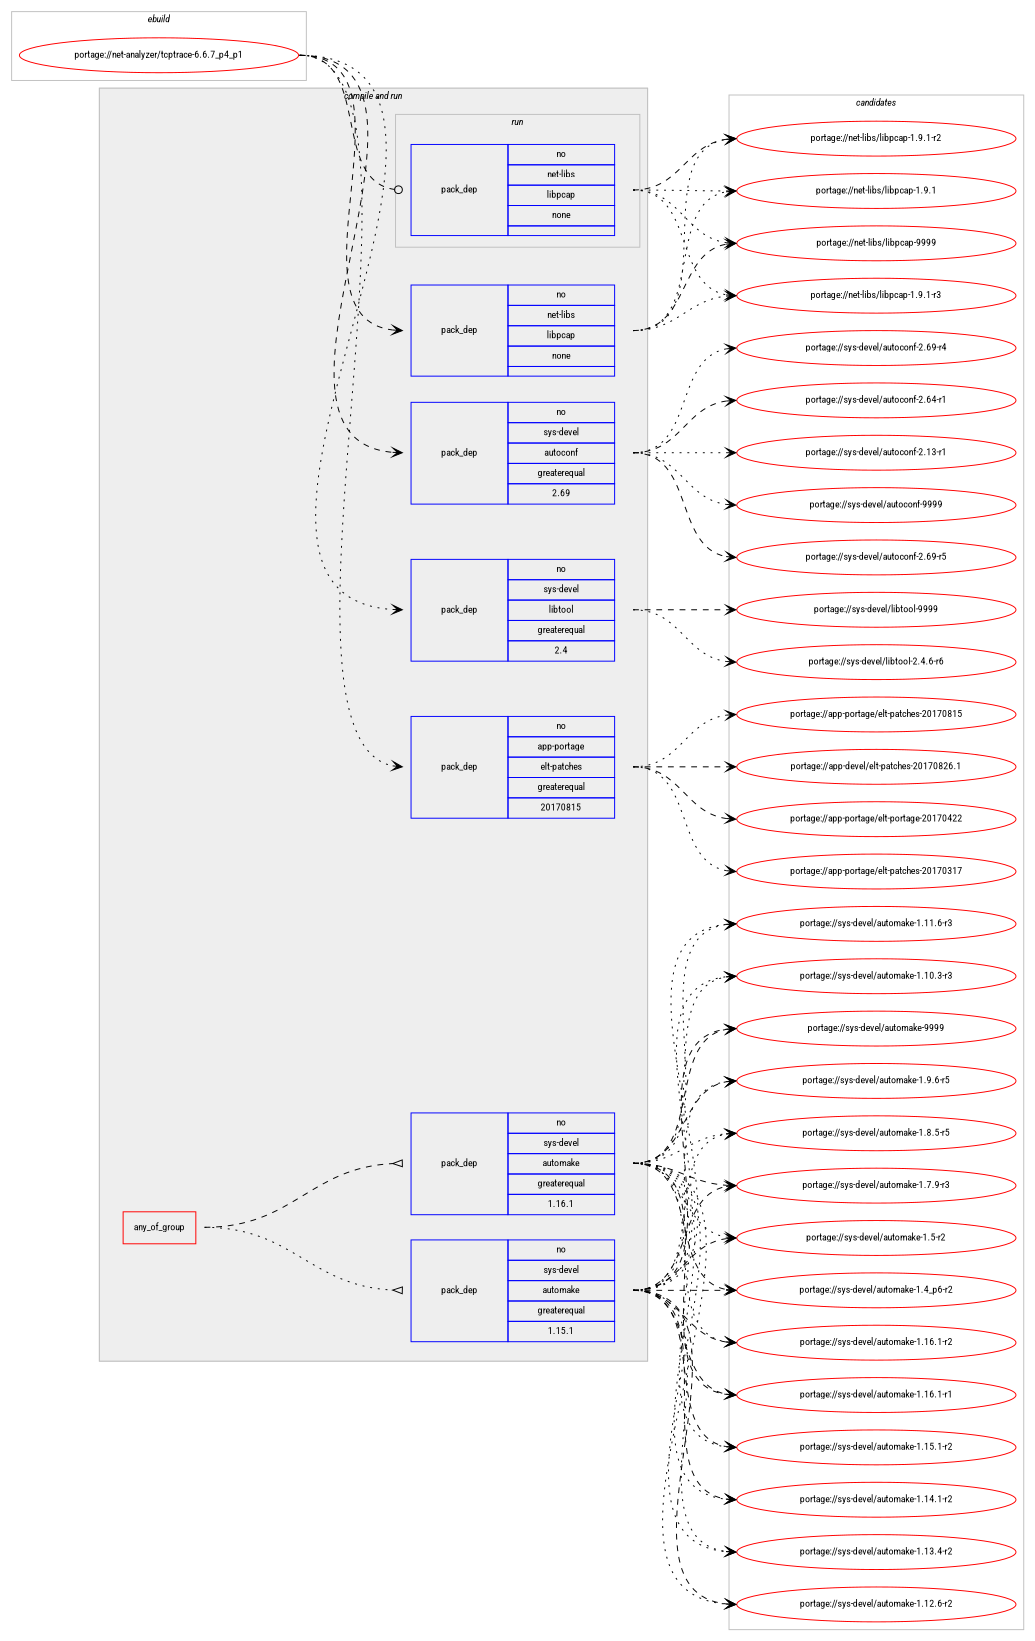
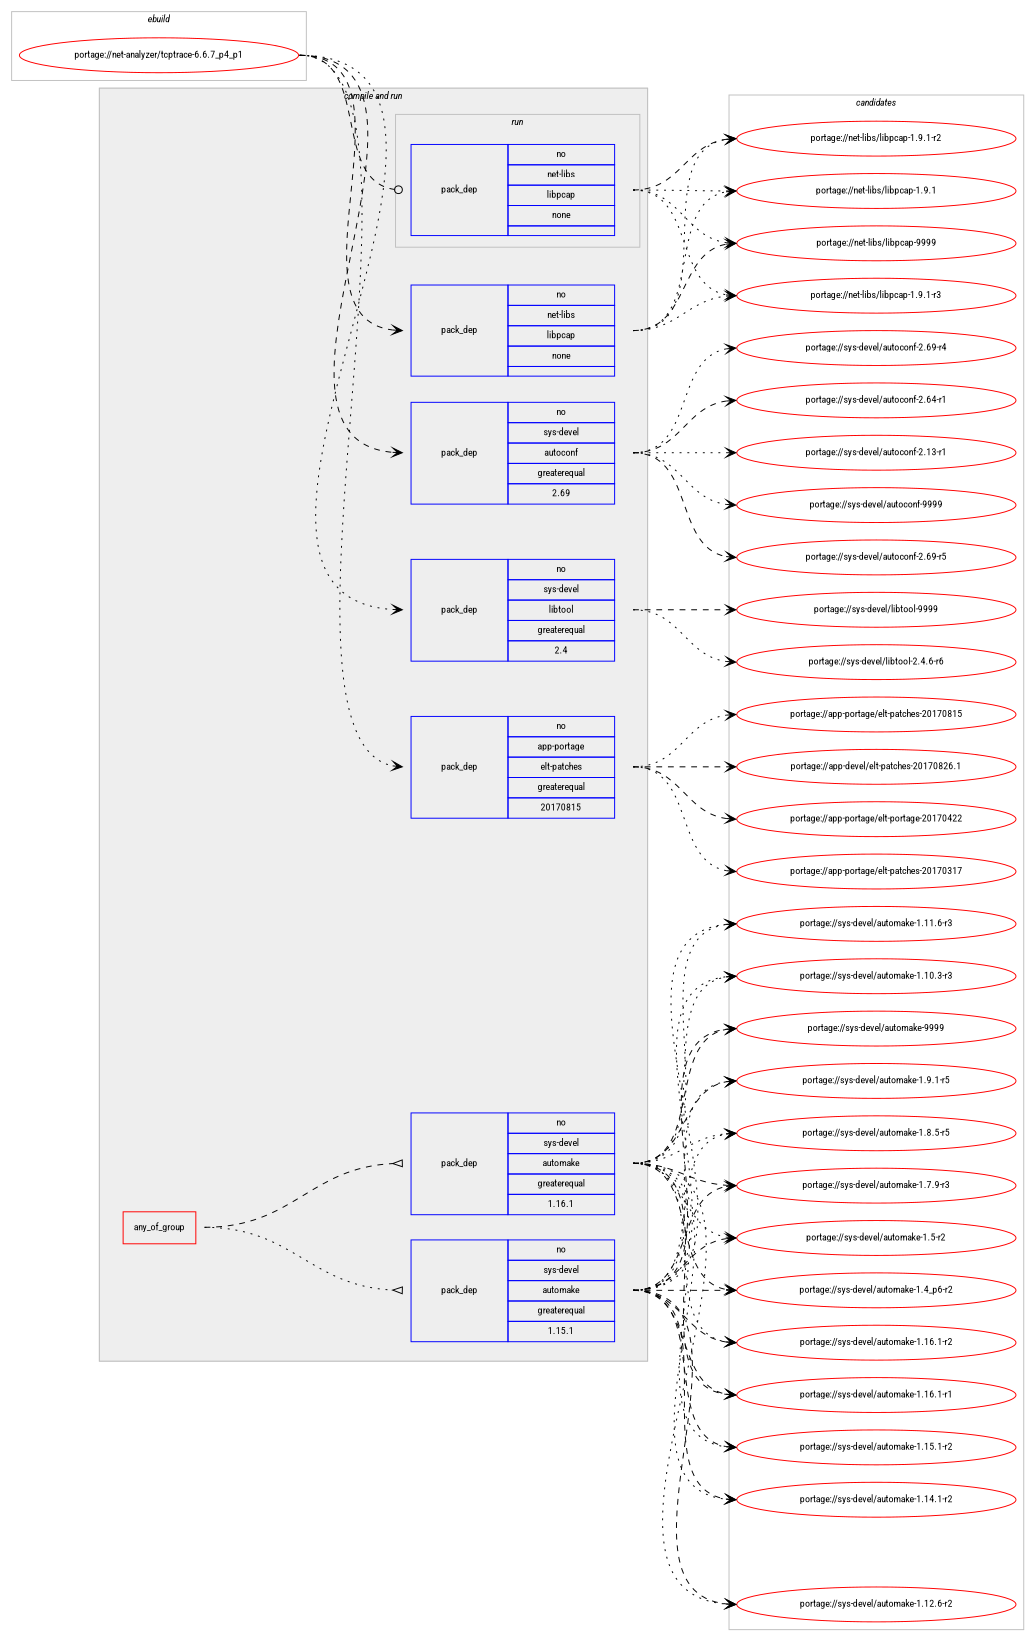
node "portage://sys-devel/automake-1.9.6-r5": label "portage://sys-devel/automake-1.9.6-r5" -> "portage://sys-devel/automake-1.9.1-r5"
node "portage://sys-devel/automake-1.13.4-r2": removed
